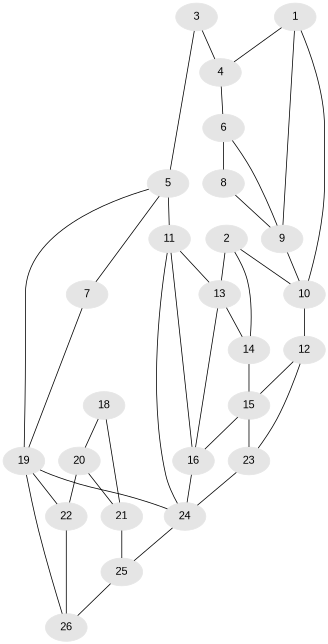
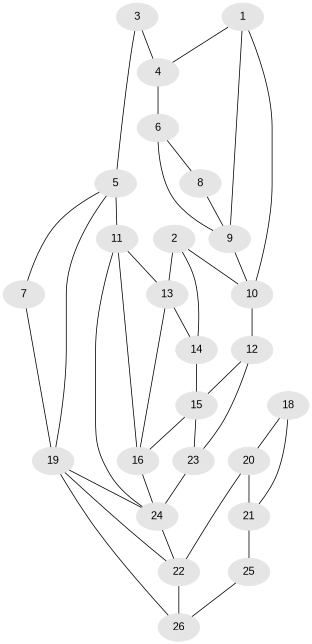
edge "24" -- "25": now "24" -- "22"
